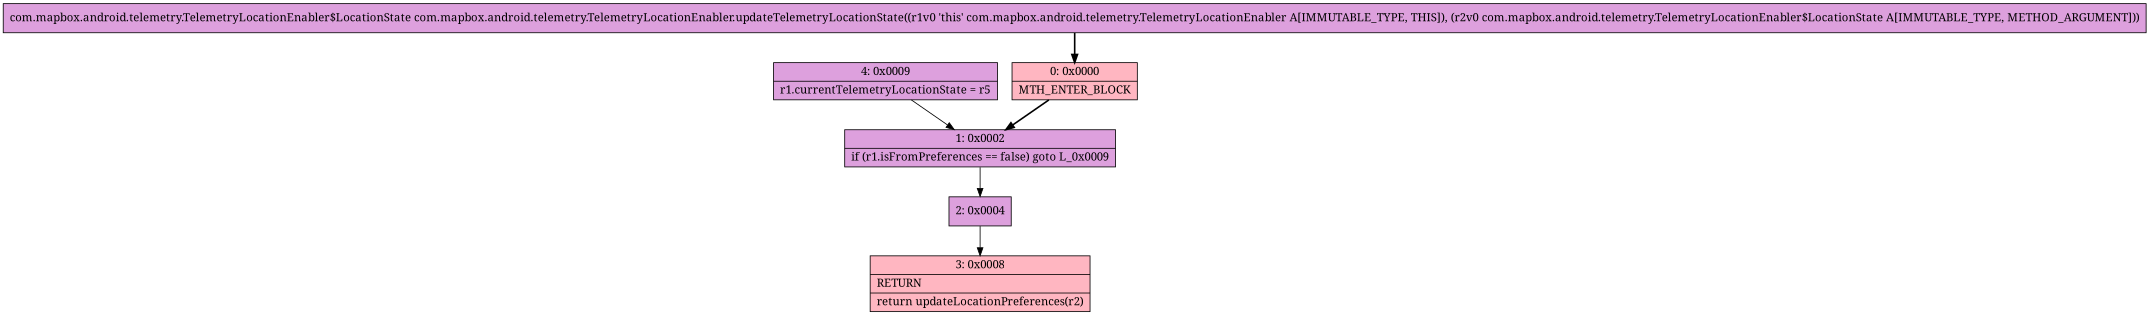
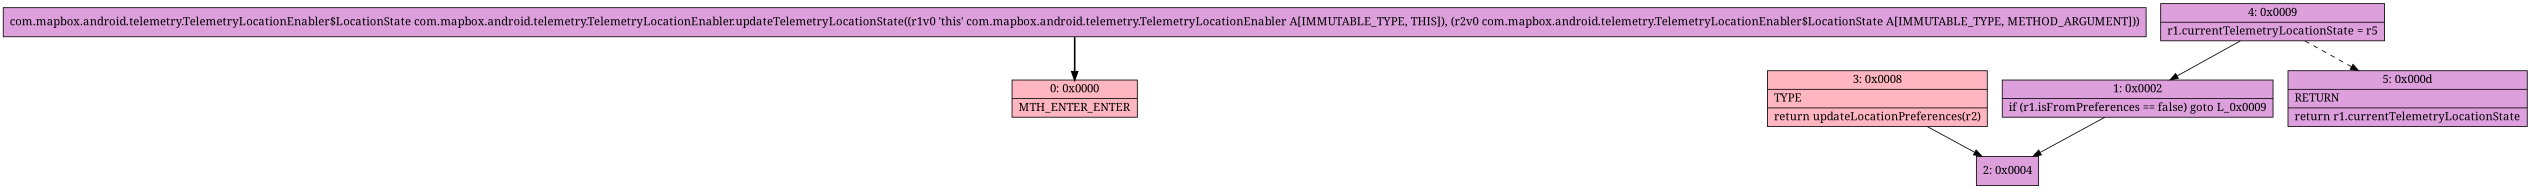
node "0: 0x0000": text "MTH_ENTER_BLOCK" -> "MTH_ENTER_ENTER"
node "5: 0x000d": added
edge "0: 0x0000" -> "1: 0x0002": removed
edge "2: 0x0004" -> "3: 0x0008": reversed
node "3: 0x0008": text "RETURN" -> "TYPE"
